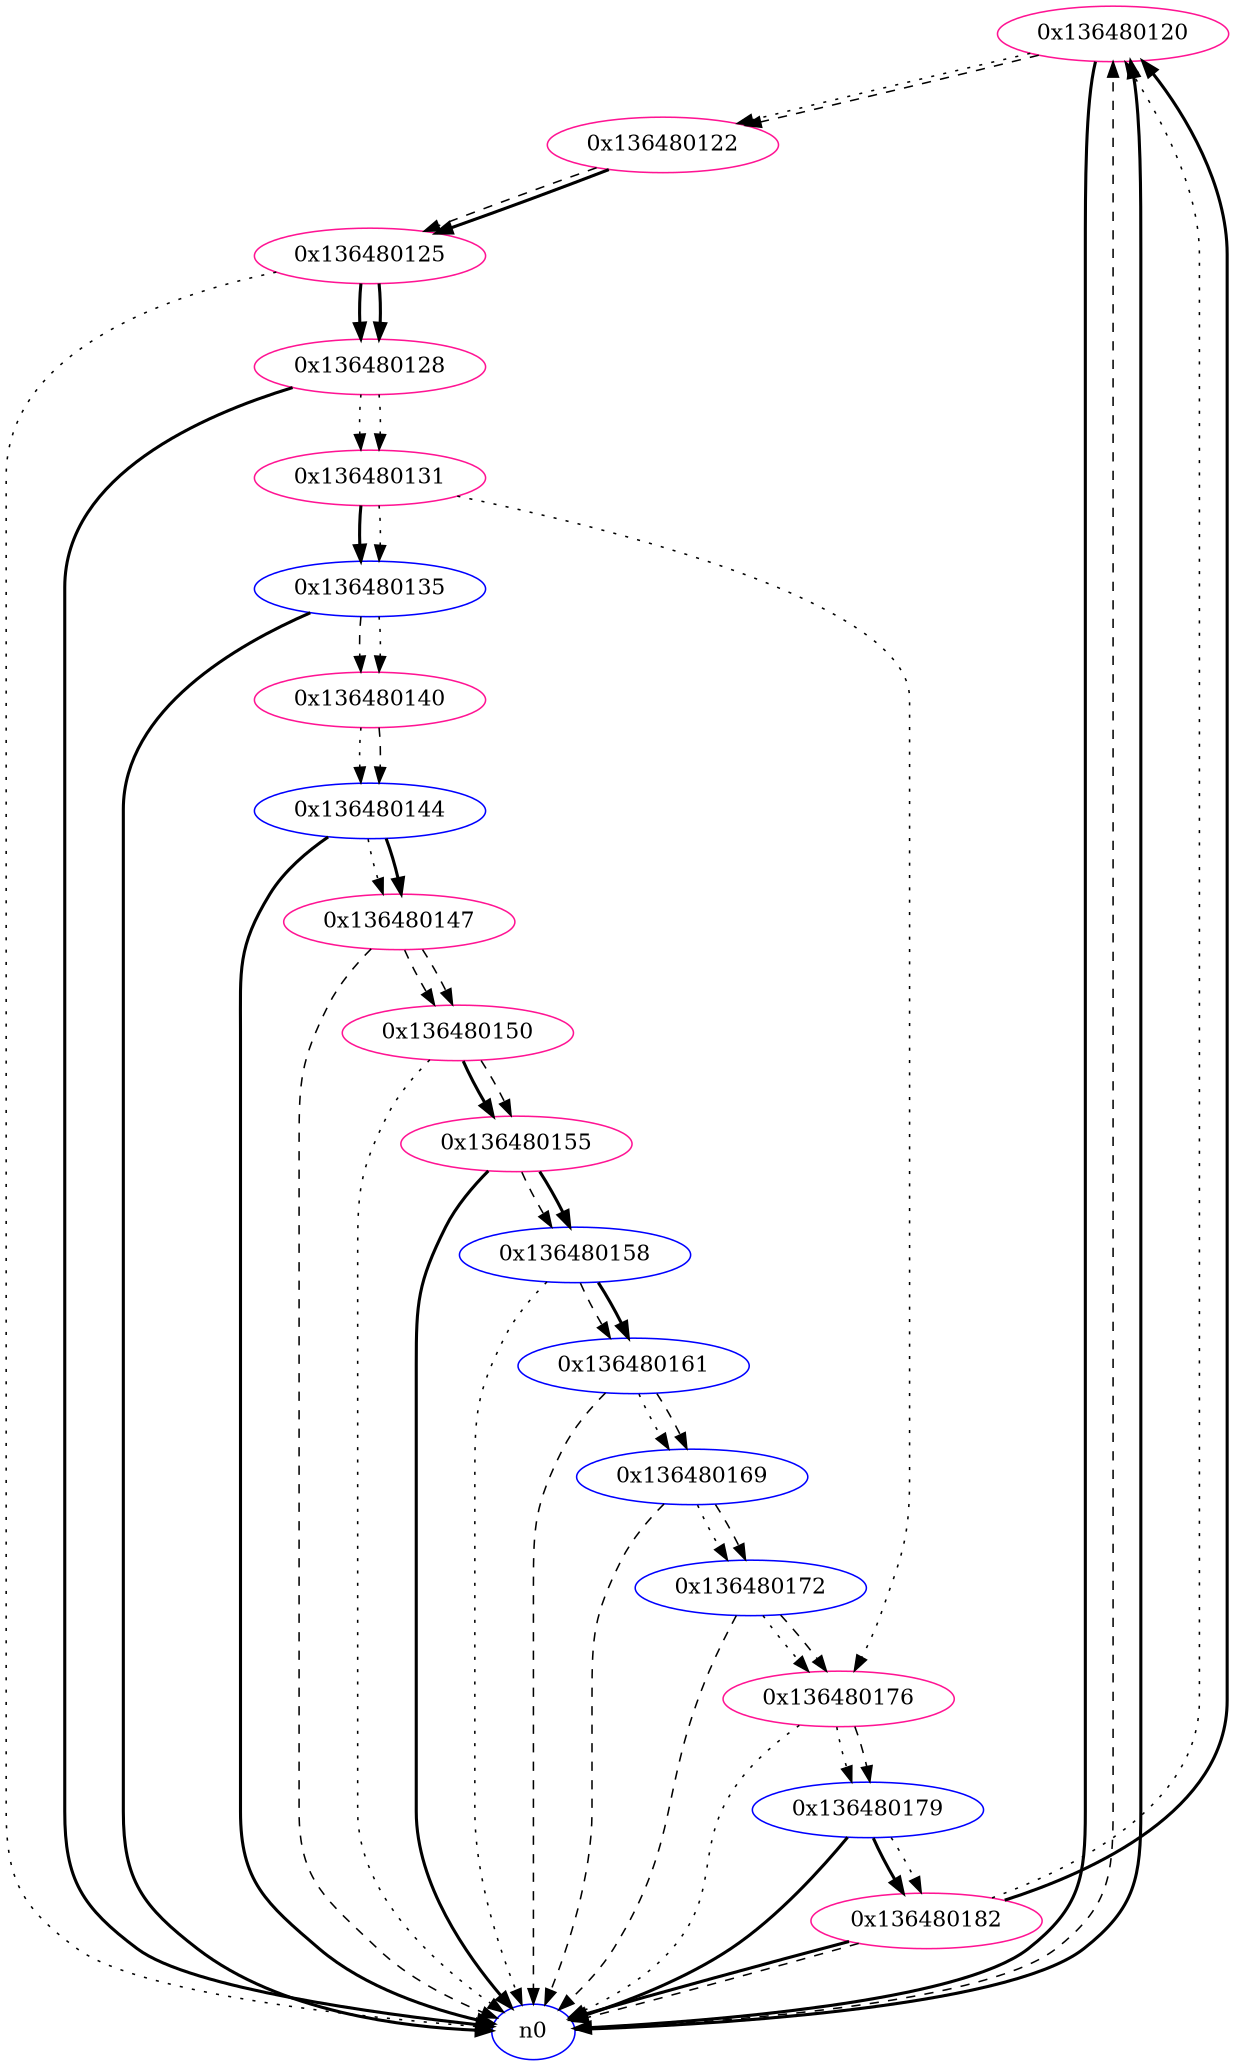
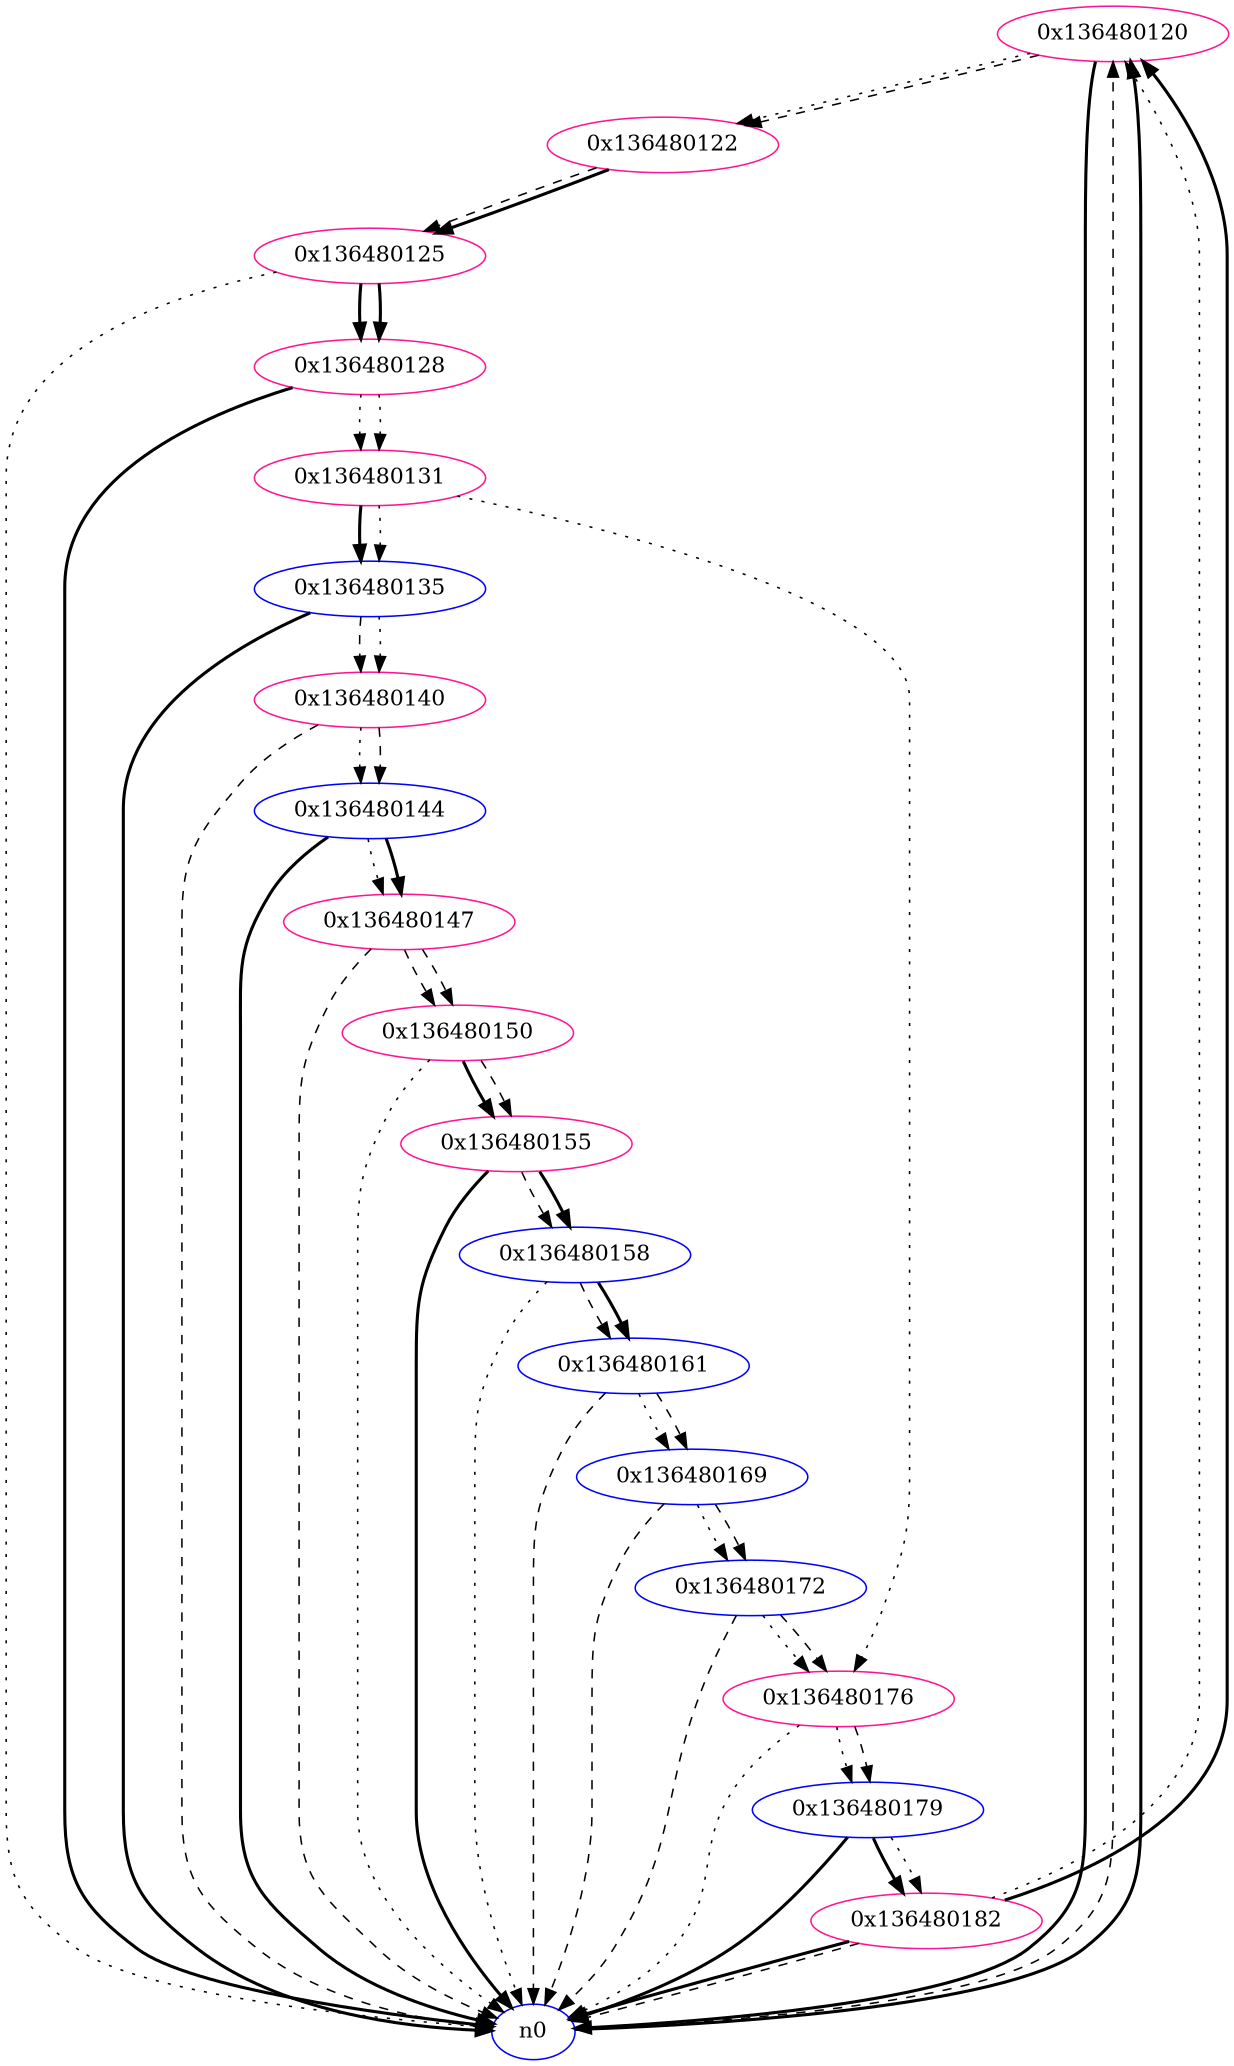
edge "0x136480140" -> "n0": added
